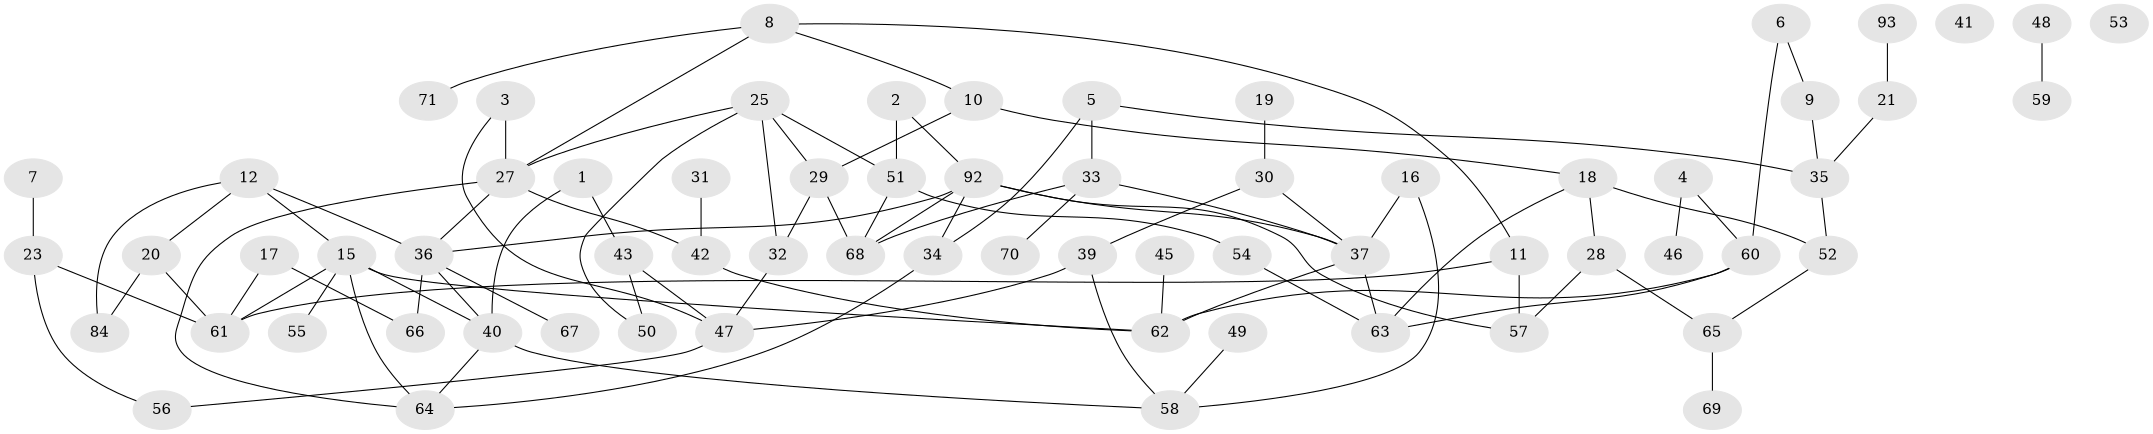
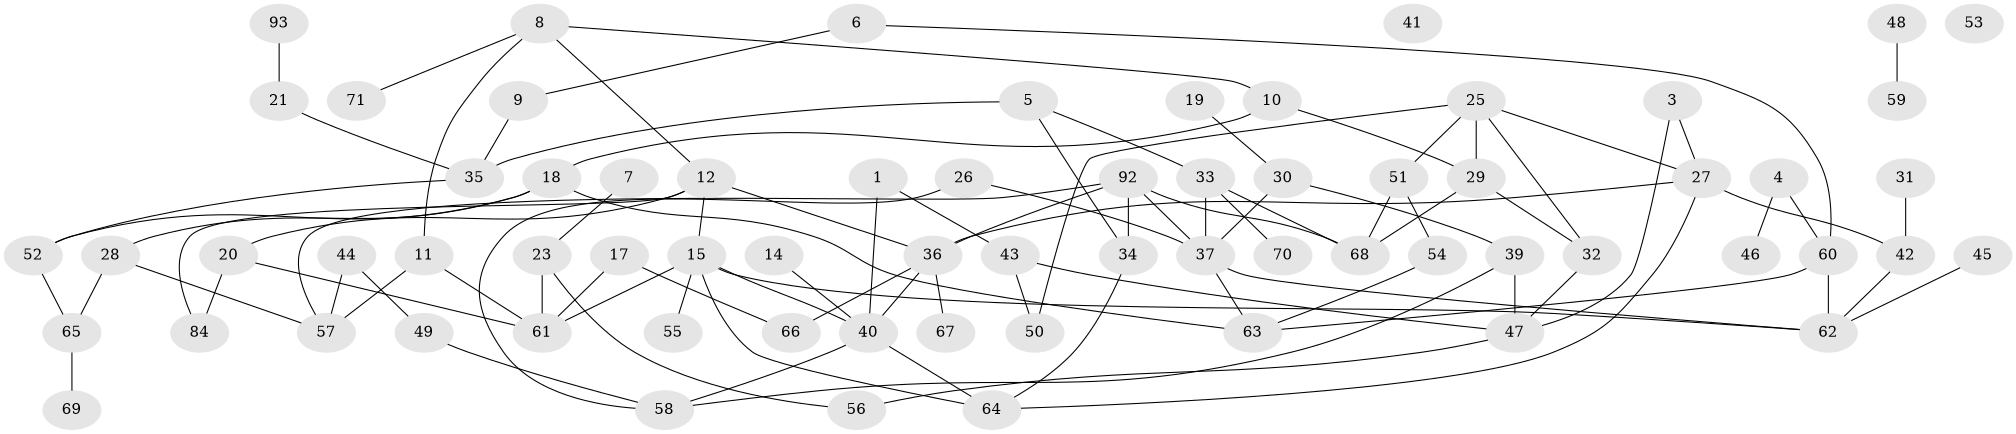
edge "8" -- "27": now "8" -- "12"
node "2": removed
node "16": label "16" -> "26"
node "44": added
node "14": added
